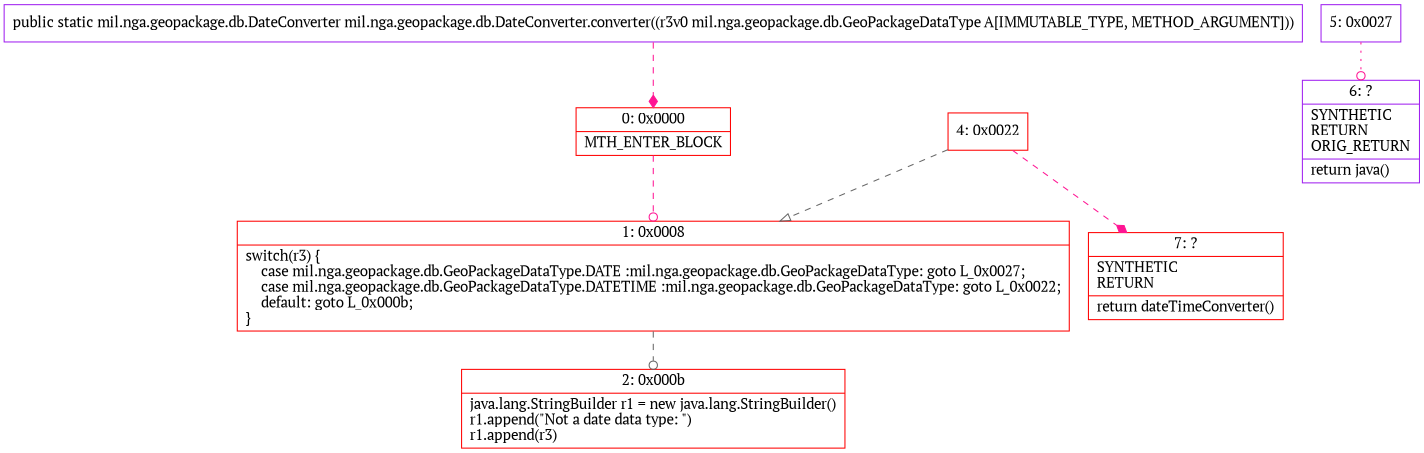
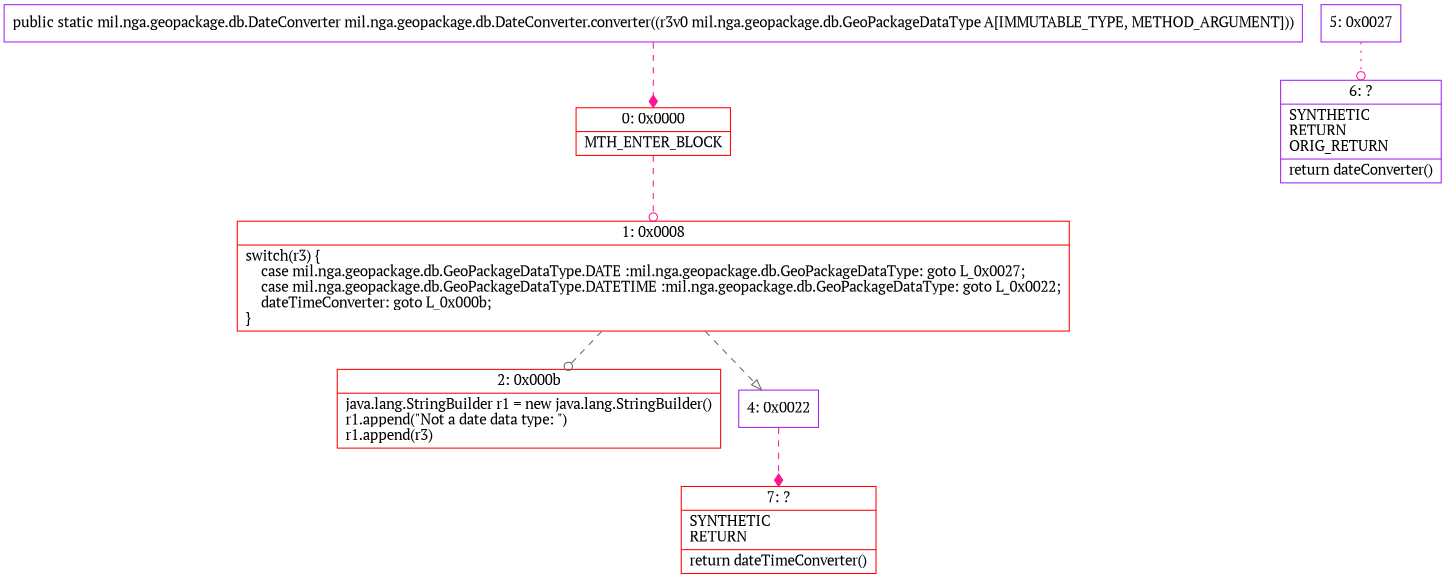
node "4: 0x0022": color red -> purple
node "6: ?": text "return java()" -> "return dateConverter()"
edge "4: 0x0022" -> "1: 0x0008": reversed
node "1: 0x0008": text "default: goto L_0x000b;" -> "dateTimeConverter: goto L_0x000b;"
